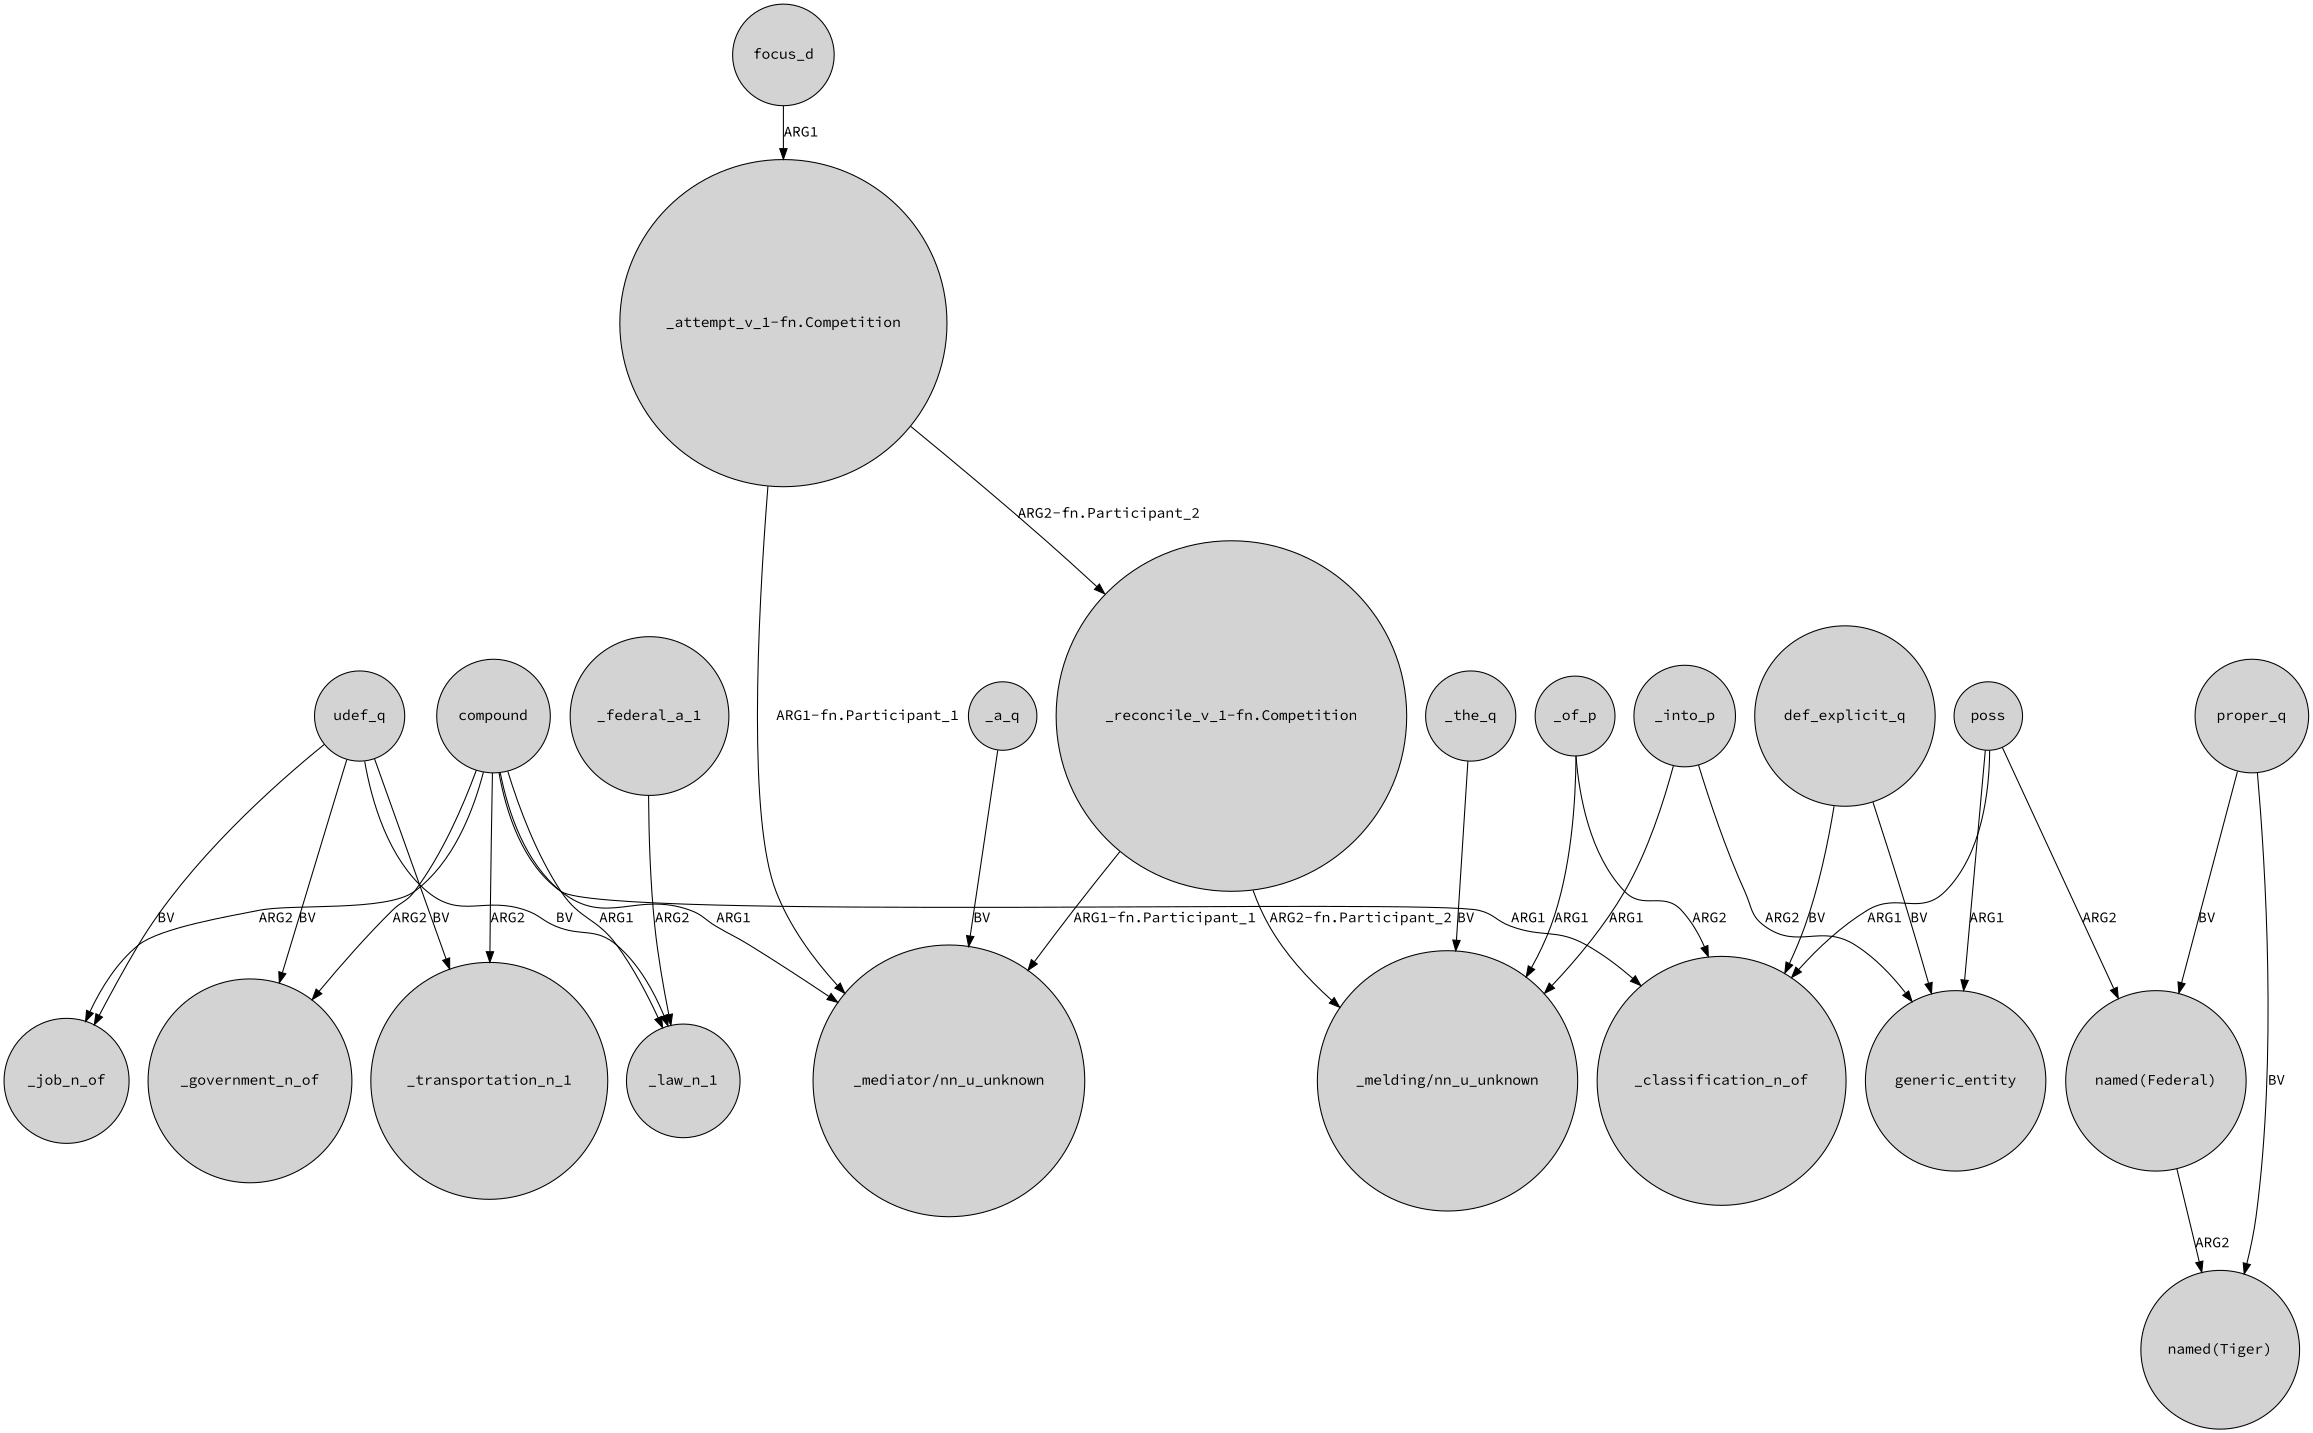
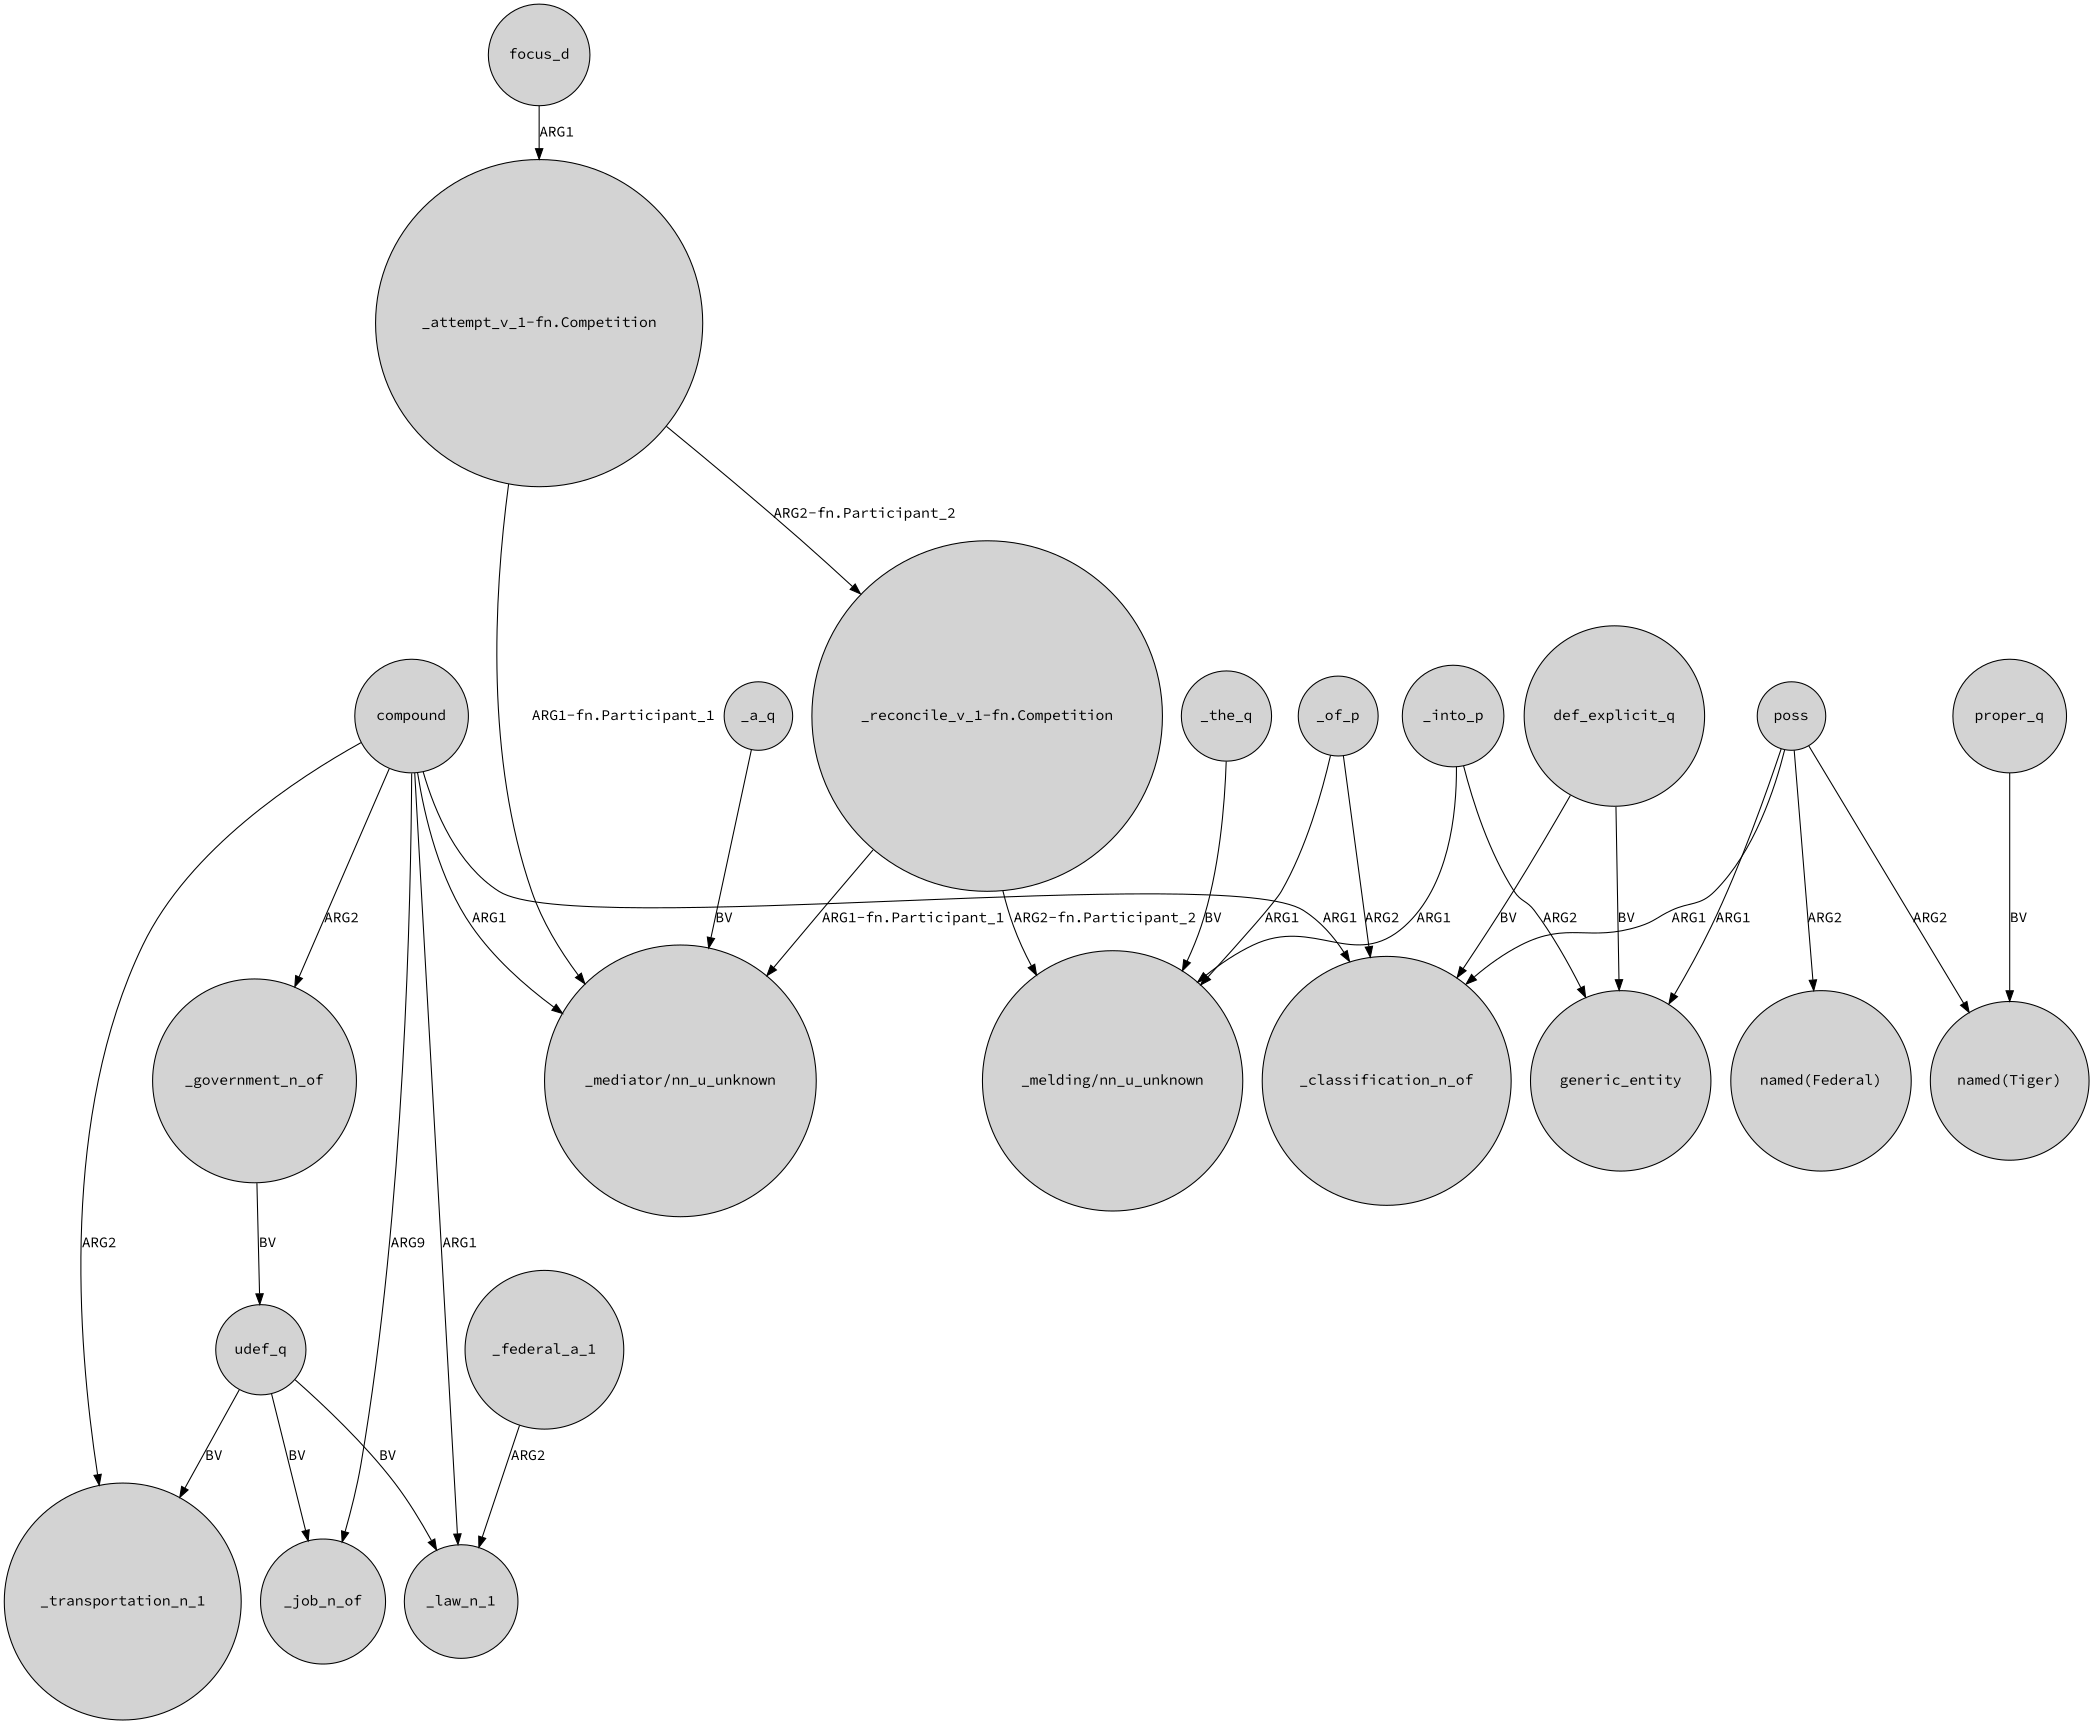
edge "udef_q" -> "_government_n_of": reversed
edge "proper_q" -> "named(Federal)": removed, label "BV"
edge "compound" -> "_job_n_of": label "ARG2" -> "ARG9"
edge "named(Federal)" -> "named(Tiger)": now "poss" -> "named(Tiger)"
